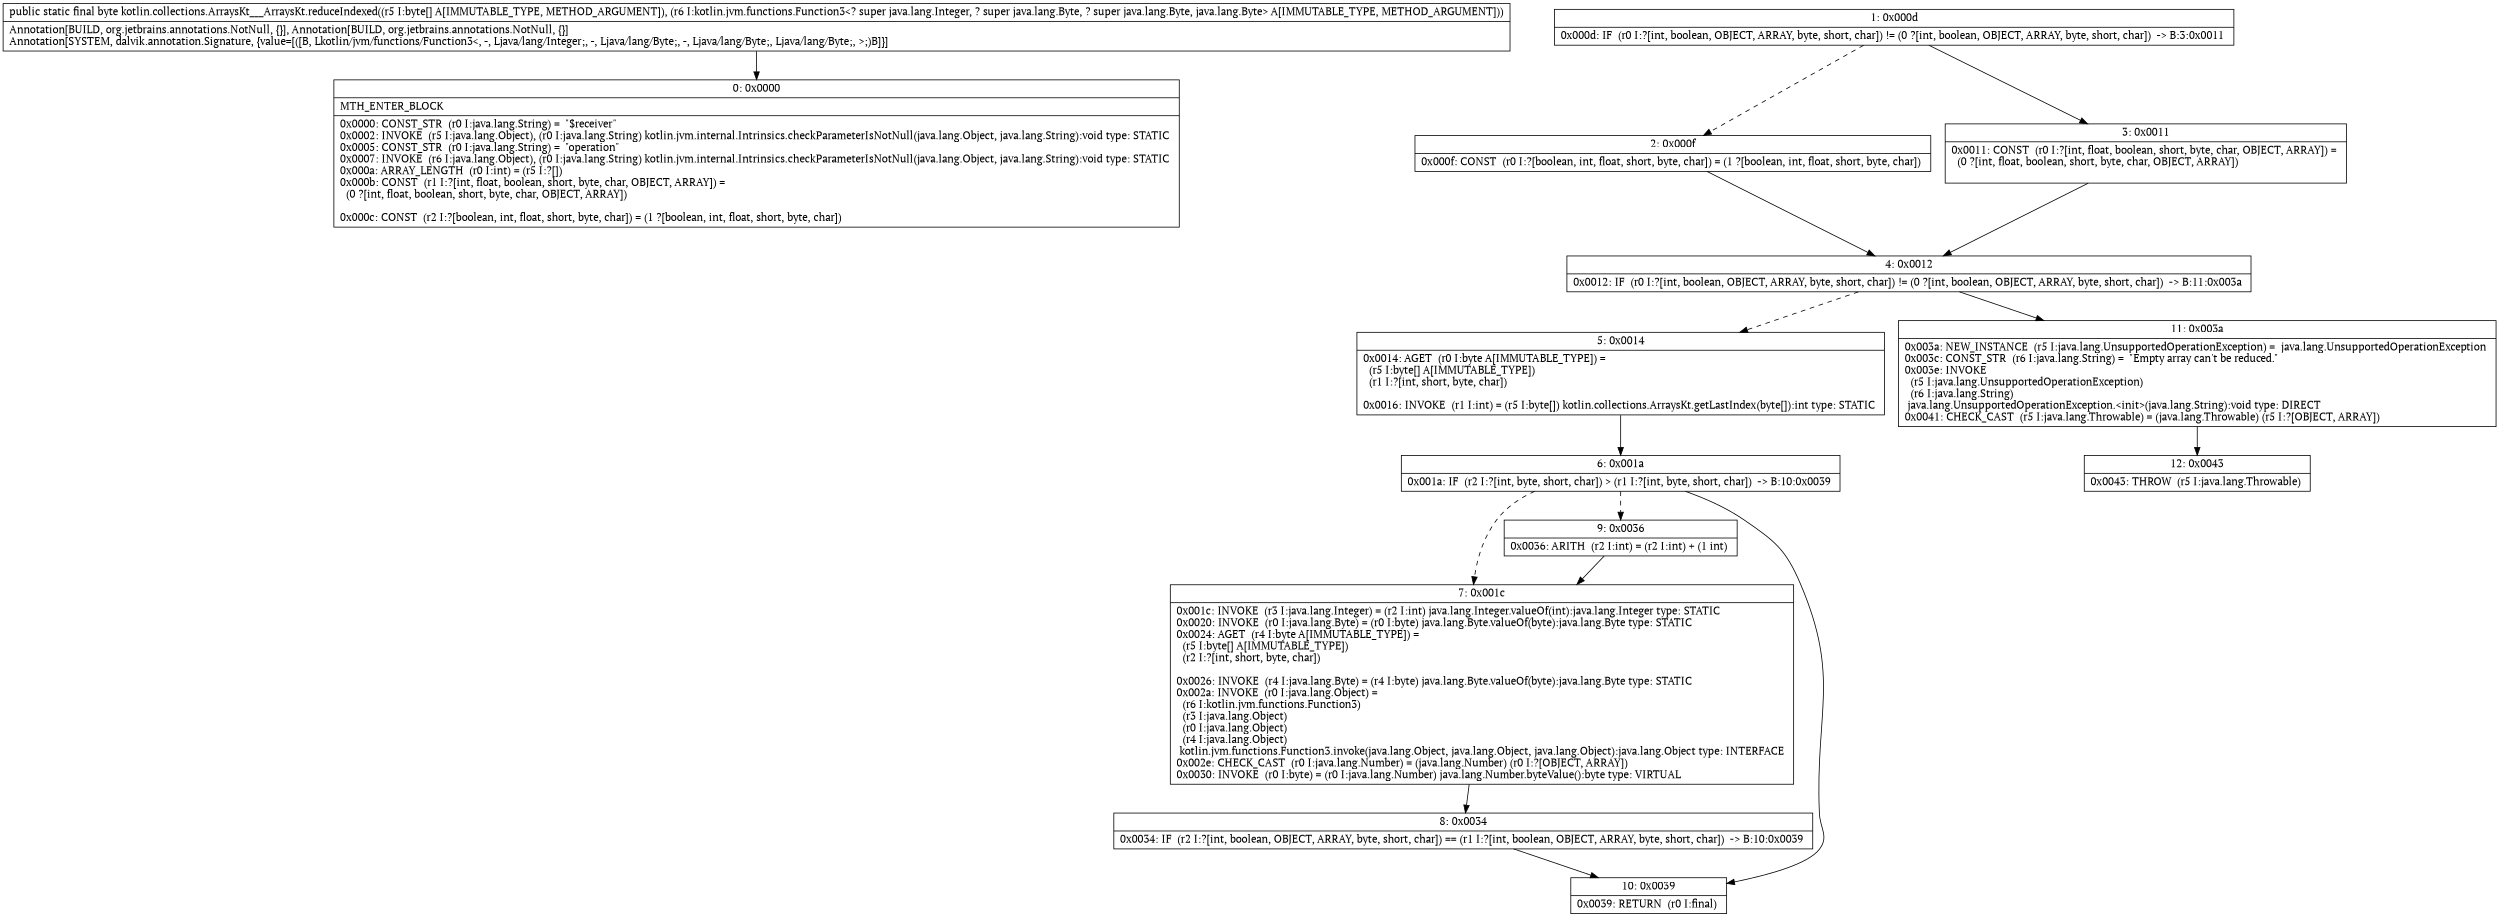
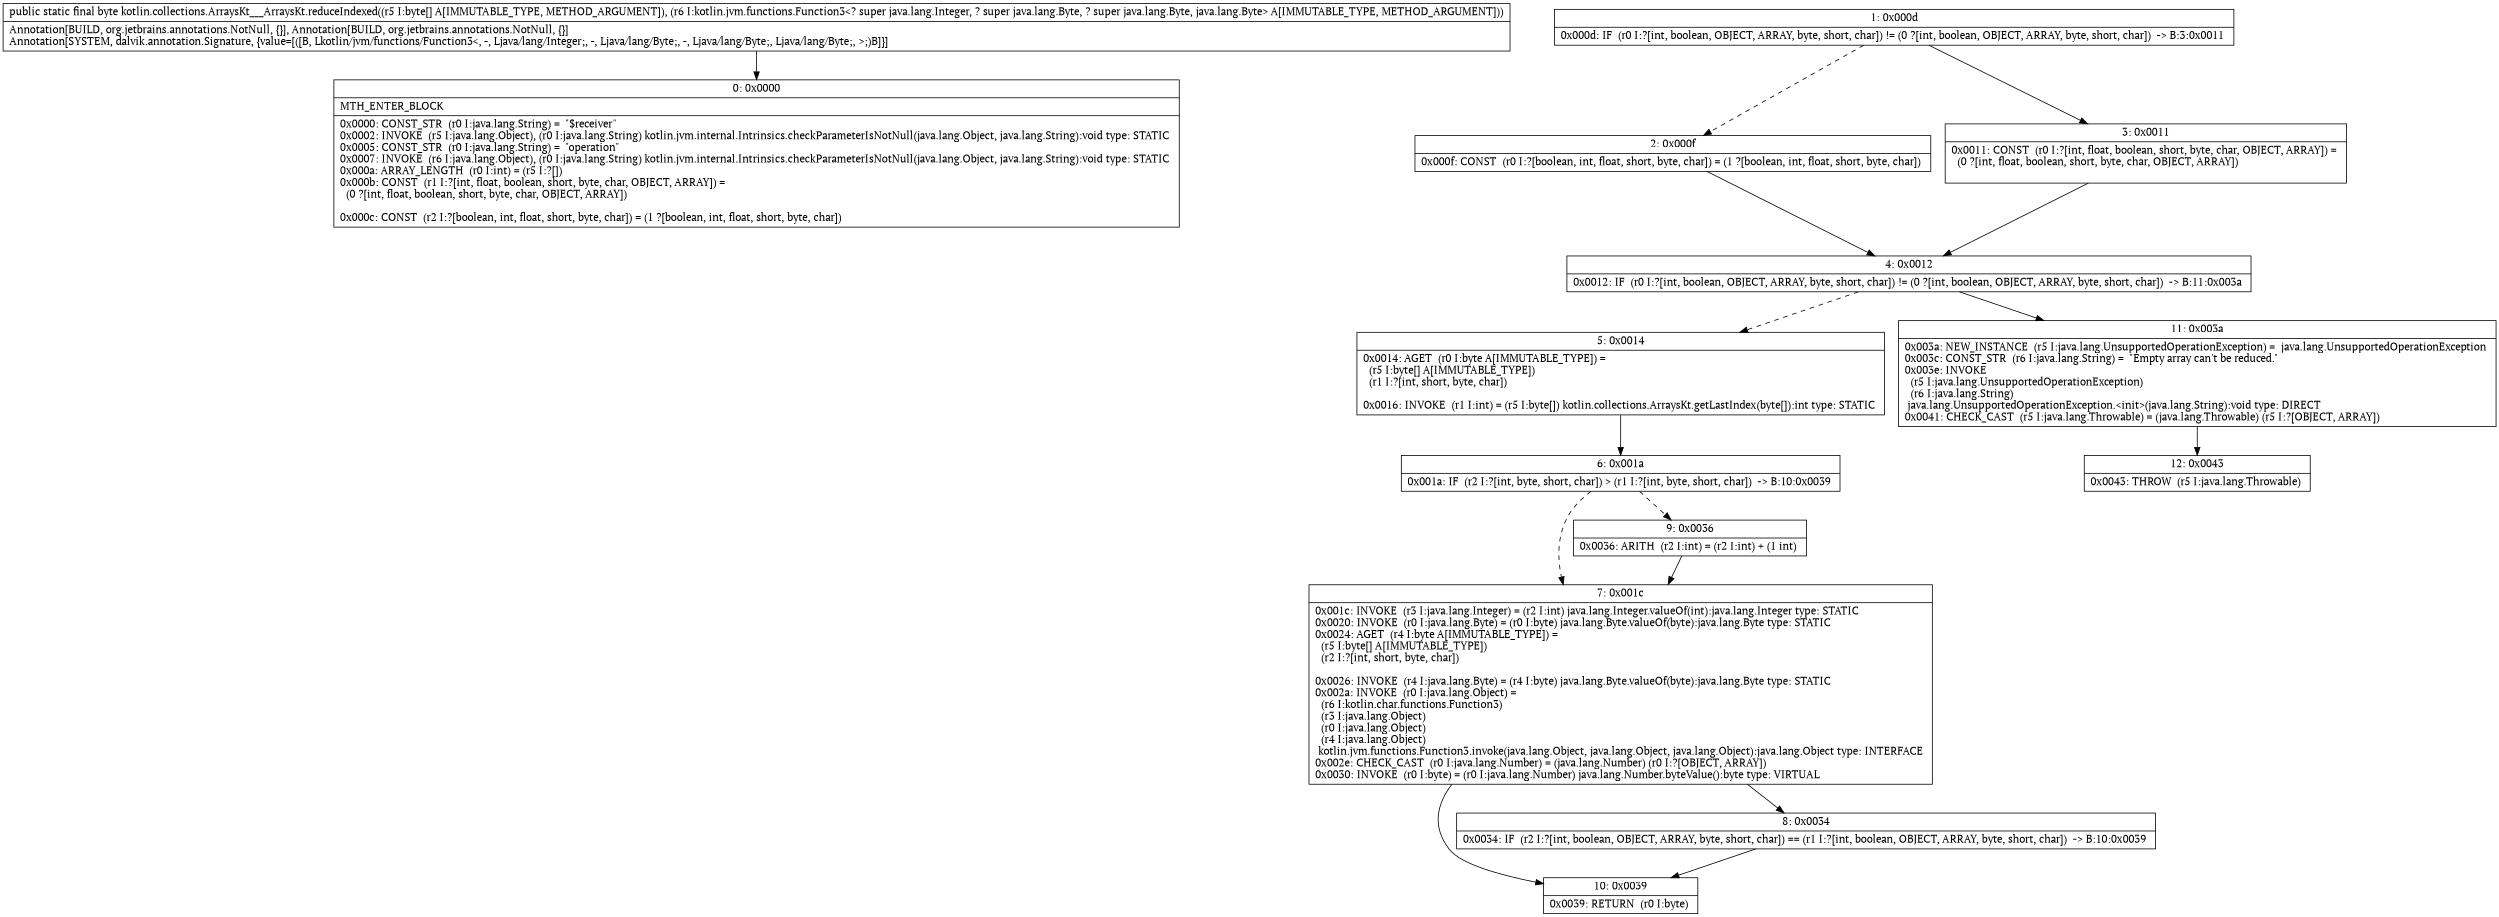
edge "6: 0x001a" -> "10: 0x0039": now "7: 0x001c" -> "10: 0x0039"
node "7: 0x001c": text "(r6 I:kotlin.jvm.functions.Function3)" -> "(r6 I:kotlin.char.functions.Function3)"
node "10: 0x0039": text "0x0039: RETURN  (r0 I:final)" -> "0x0039: RETURN  (r0 I:byte)"
